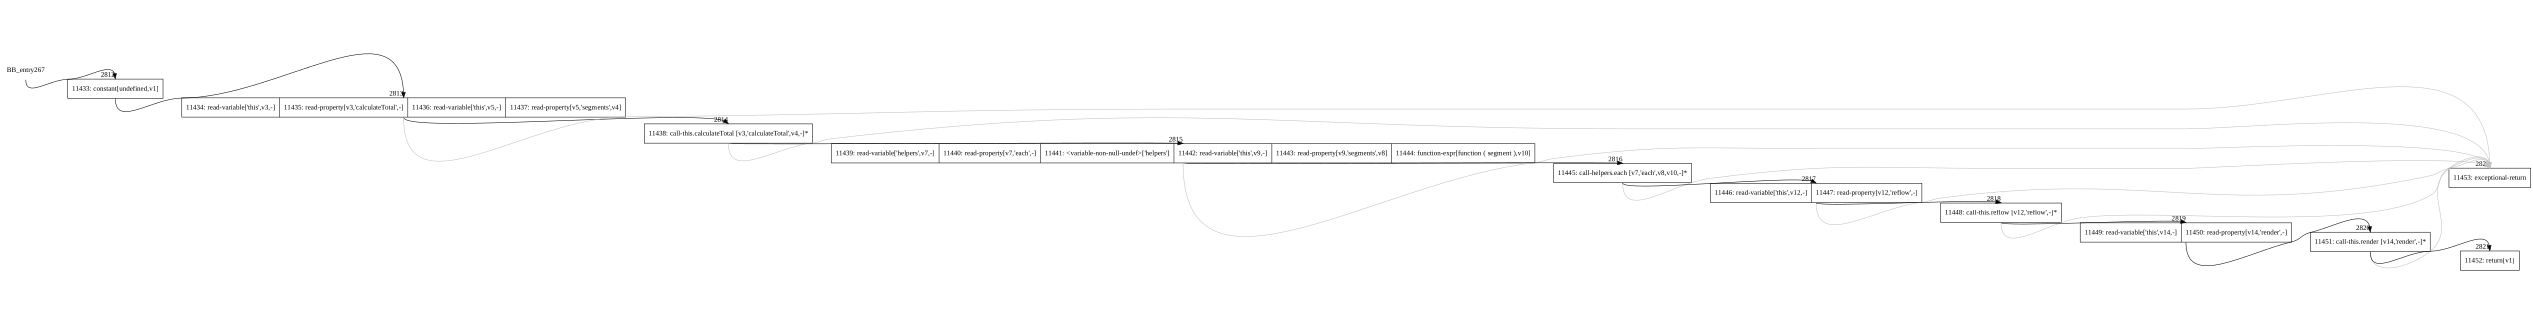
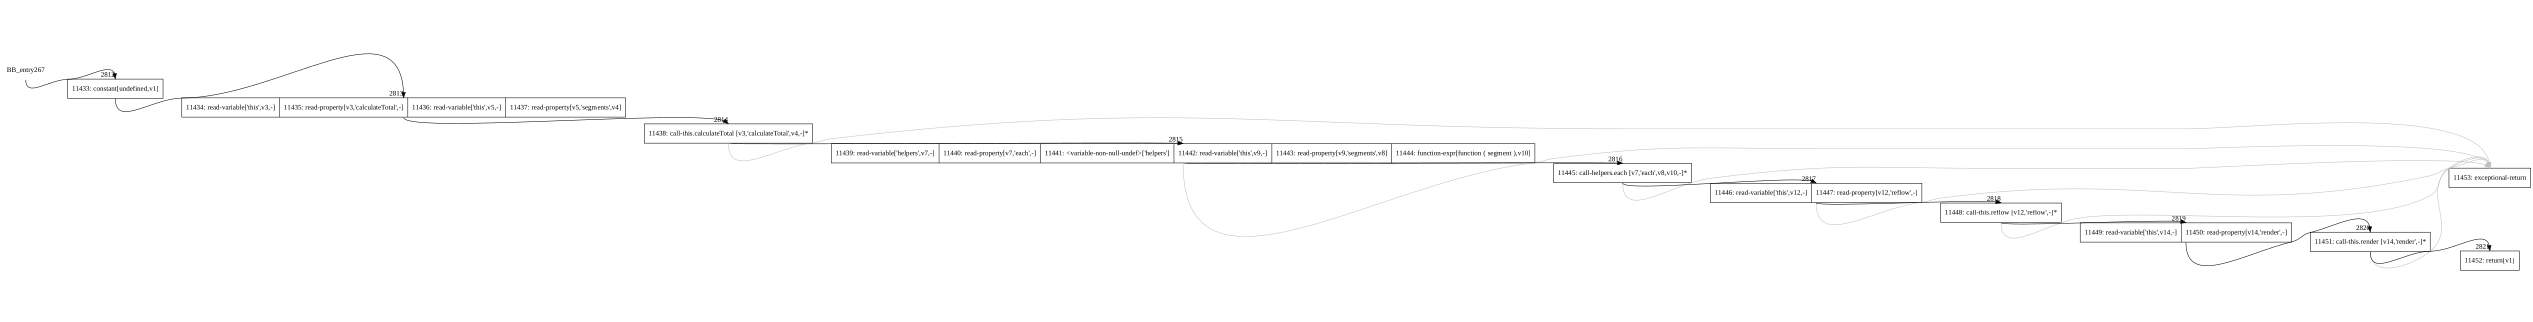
edge "11434: read-variable['this',v3,-]" -> "11453: exceptional-return": removed
